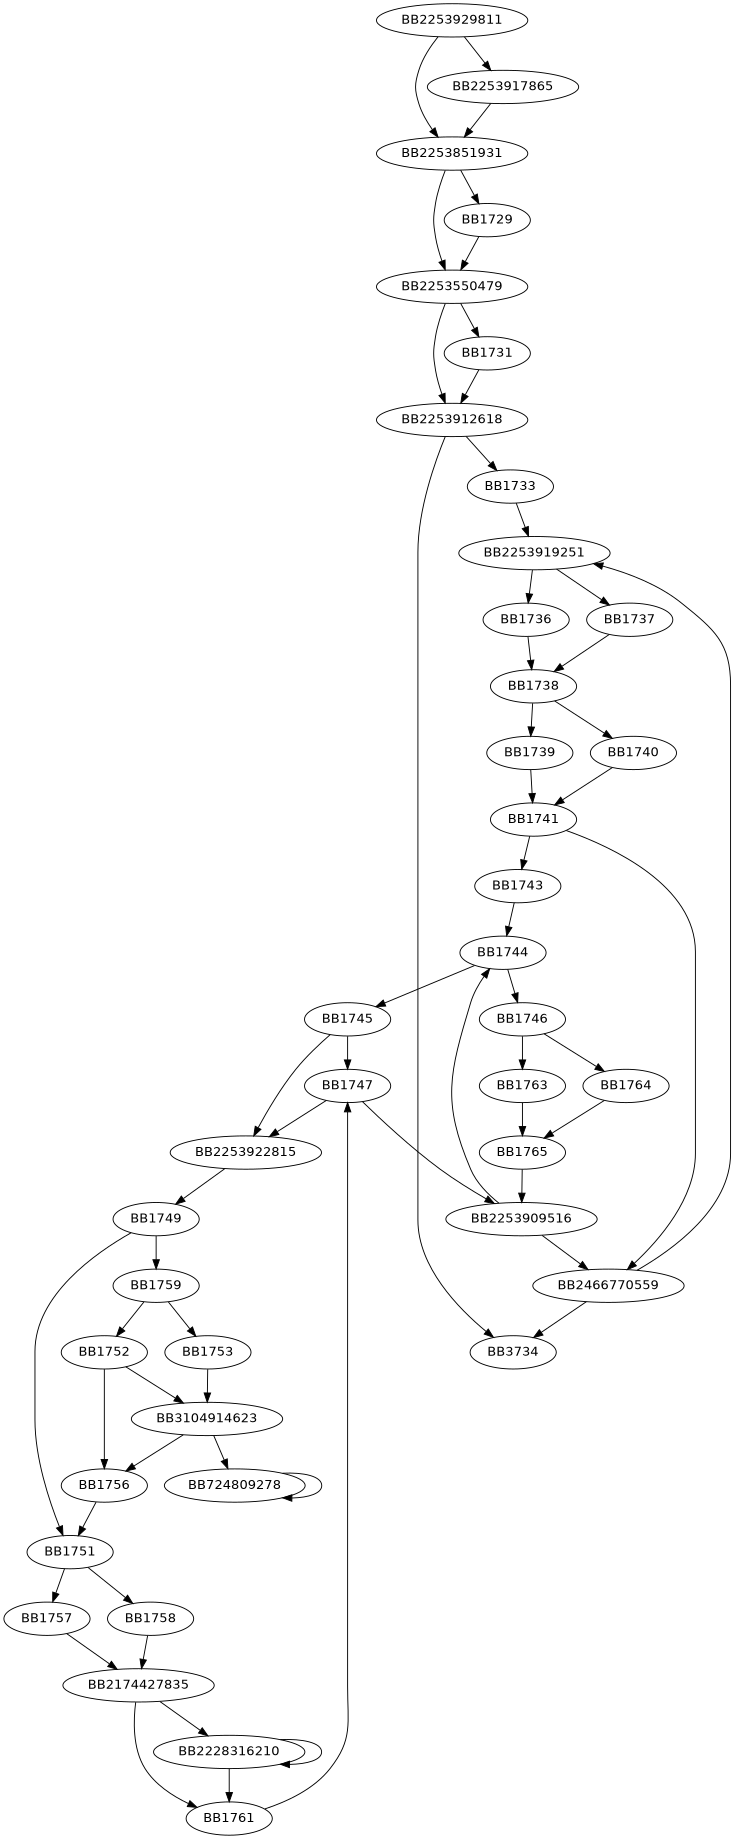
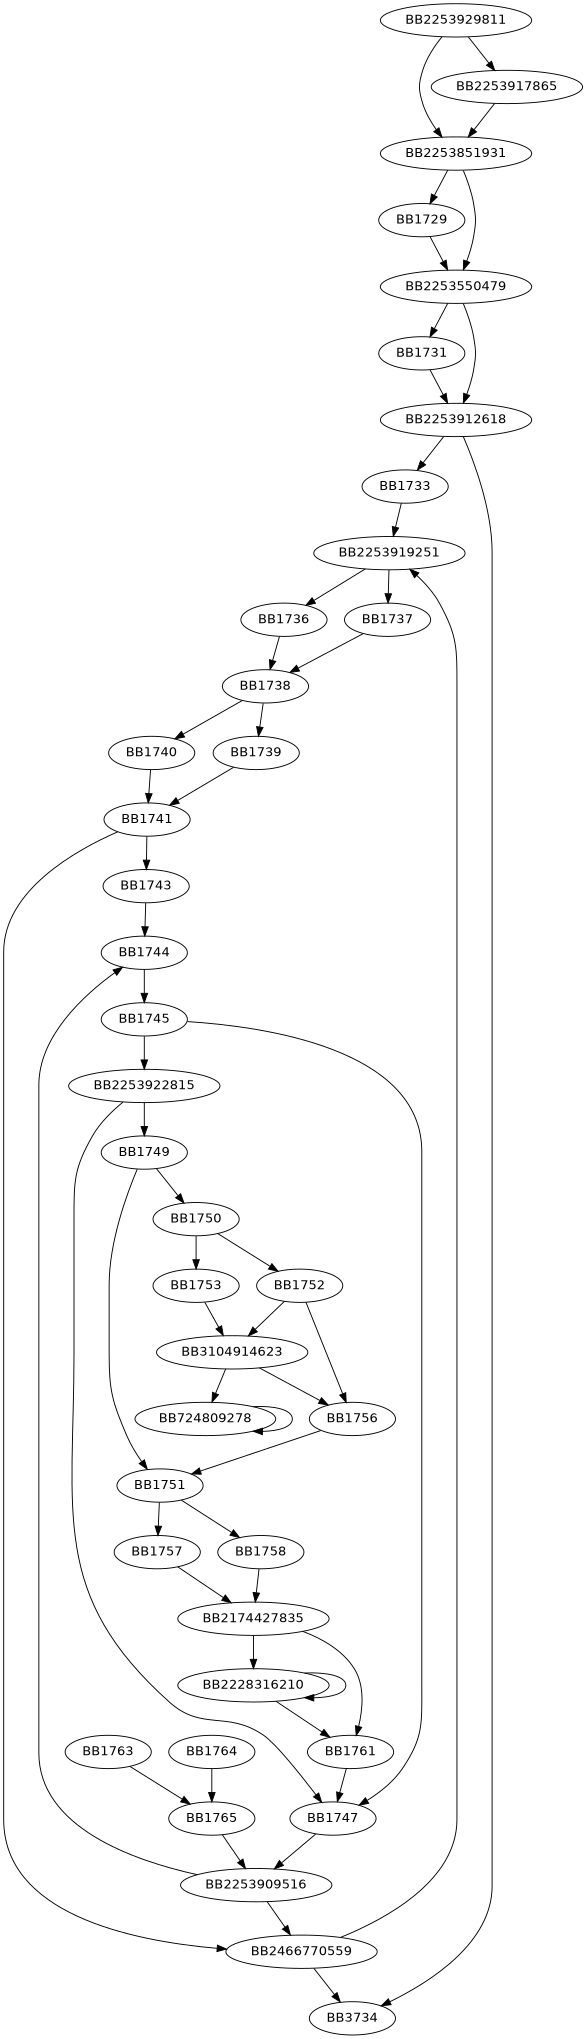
node "BB1746": removed
edge "BB1747" -> "BB2253922815": reversed
node "BB1759": label "BB1759" -> "BB1750"
